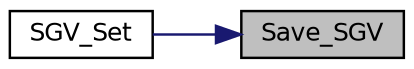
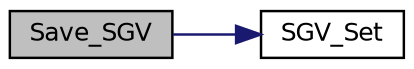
edge "SGV_Set" -> "Save_SGV": reversed
